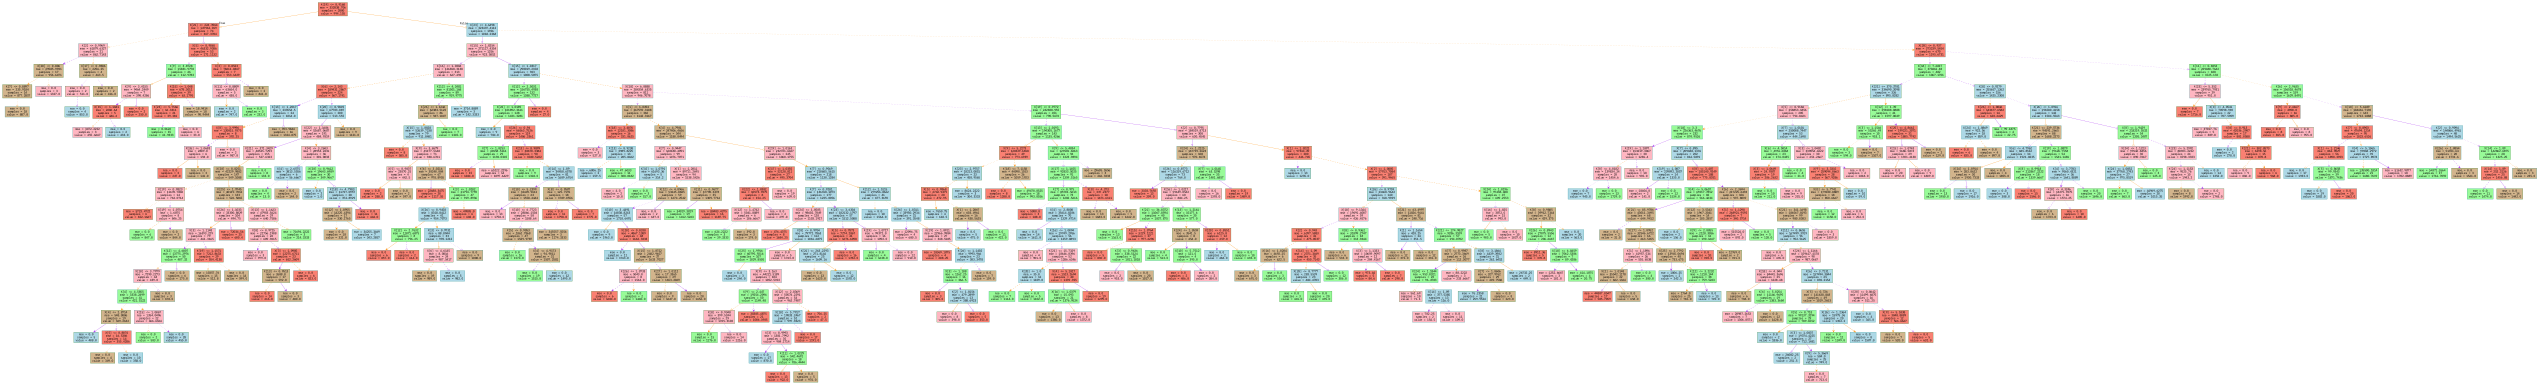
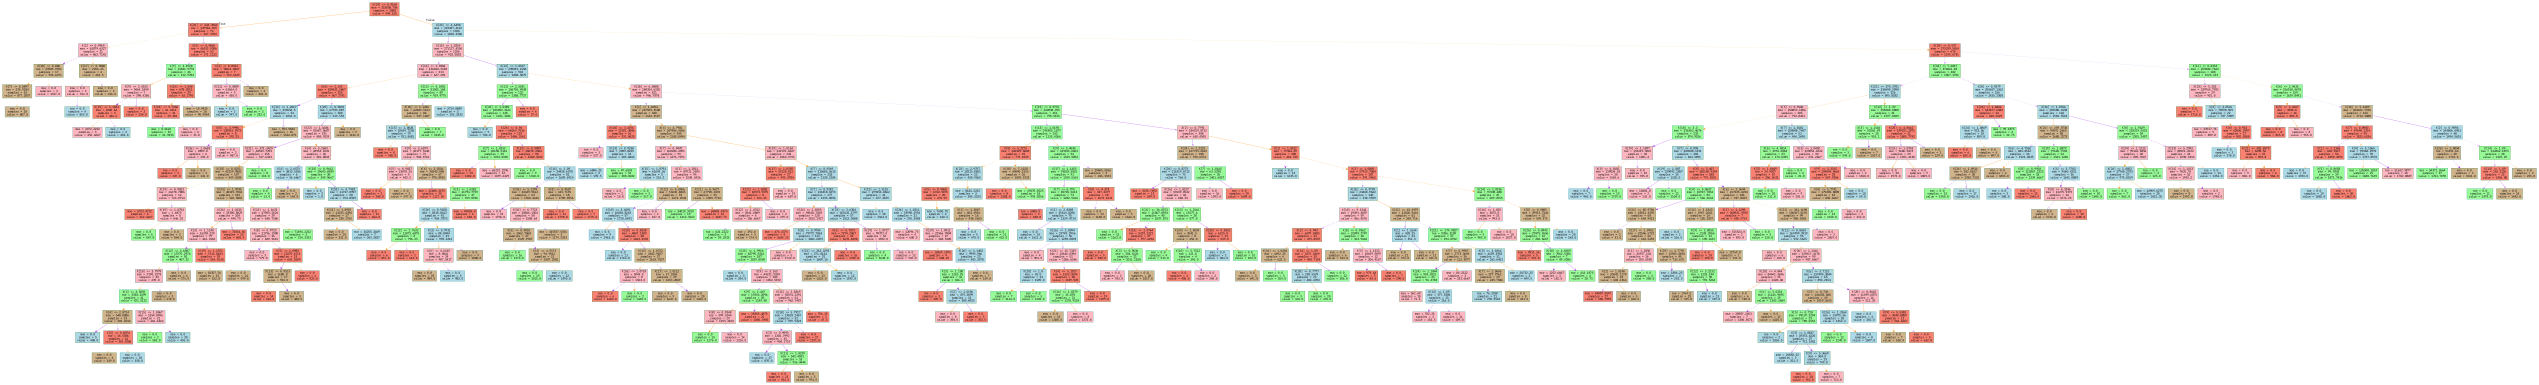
node "mse = 0.0 samples = 18 value = 763.0": added
